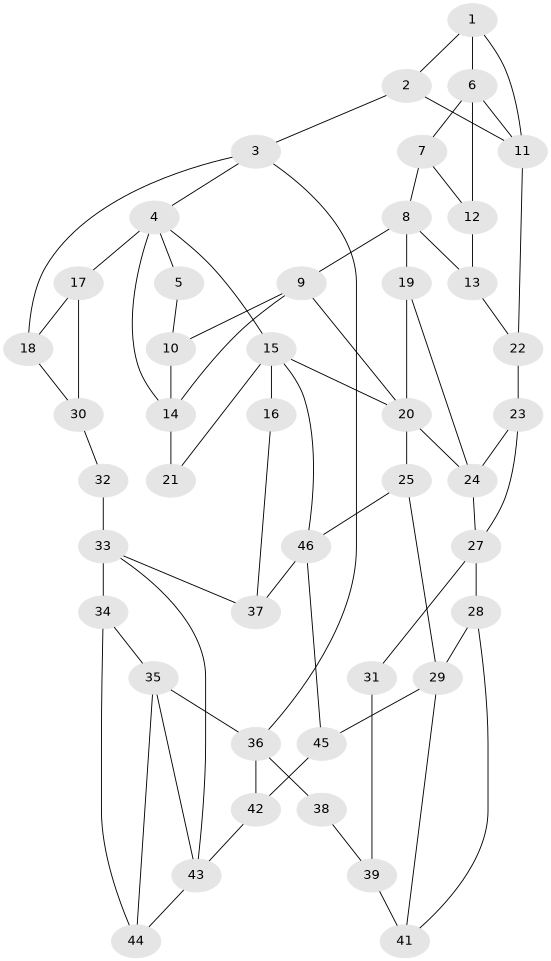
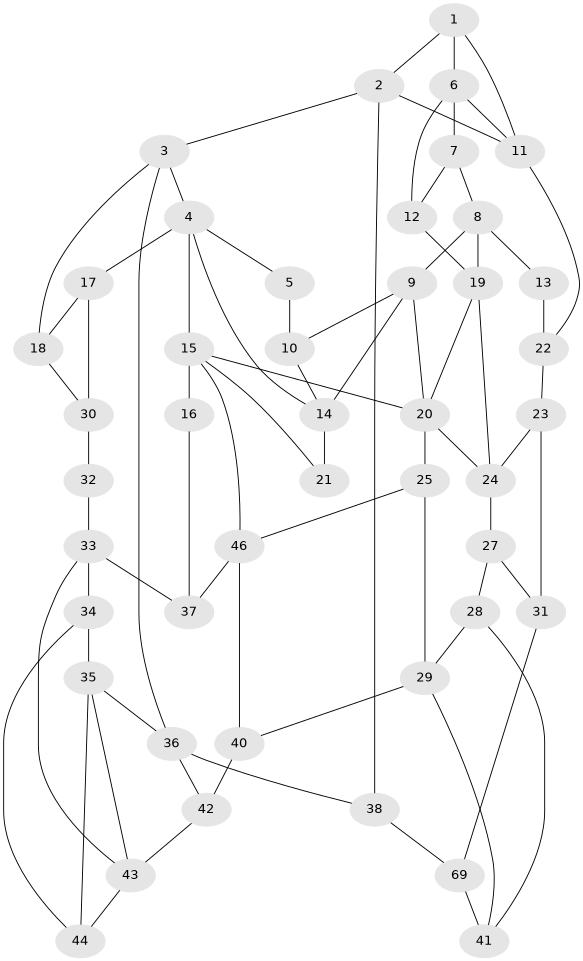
edge "12" -- "13": now "12" -- "19"
edge "2" -- "38": added
edge "23" -- "27": now "23" -- "31"
node "45": label "45" -> "40"
node "39": label "39" -> "69"
